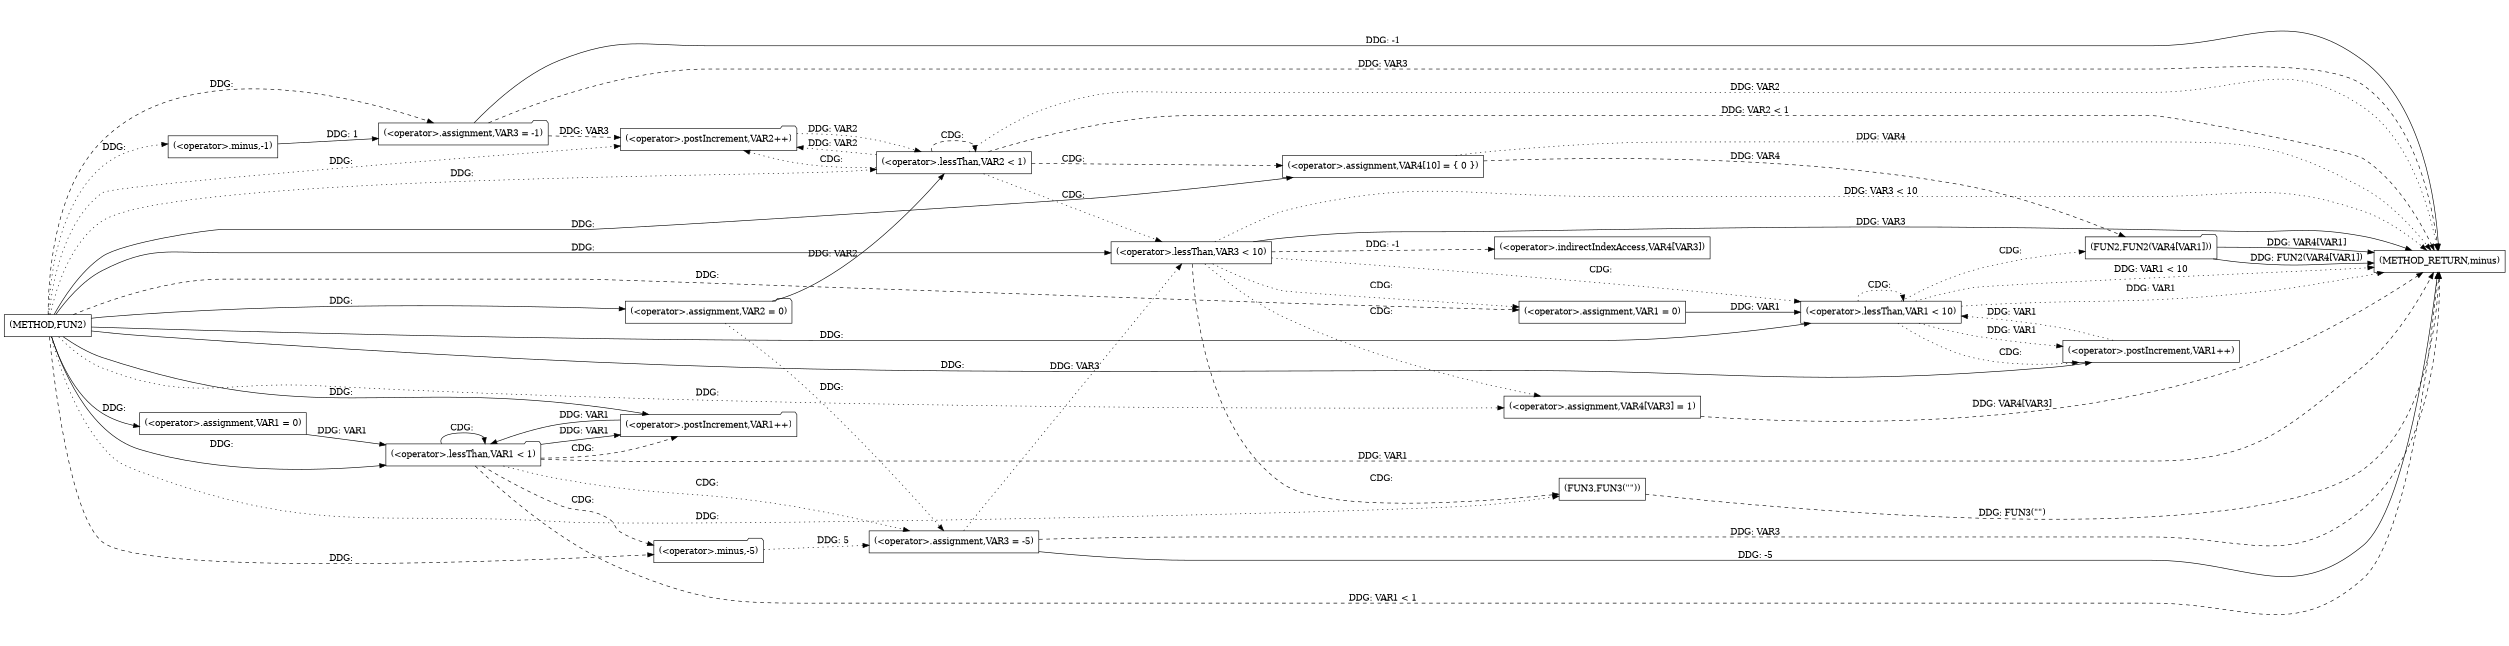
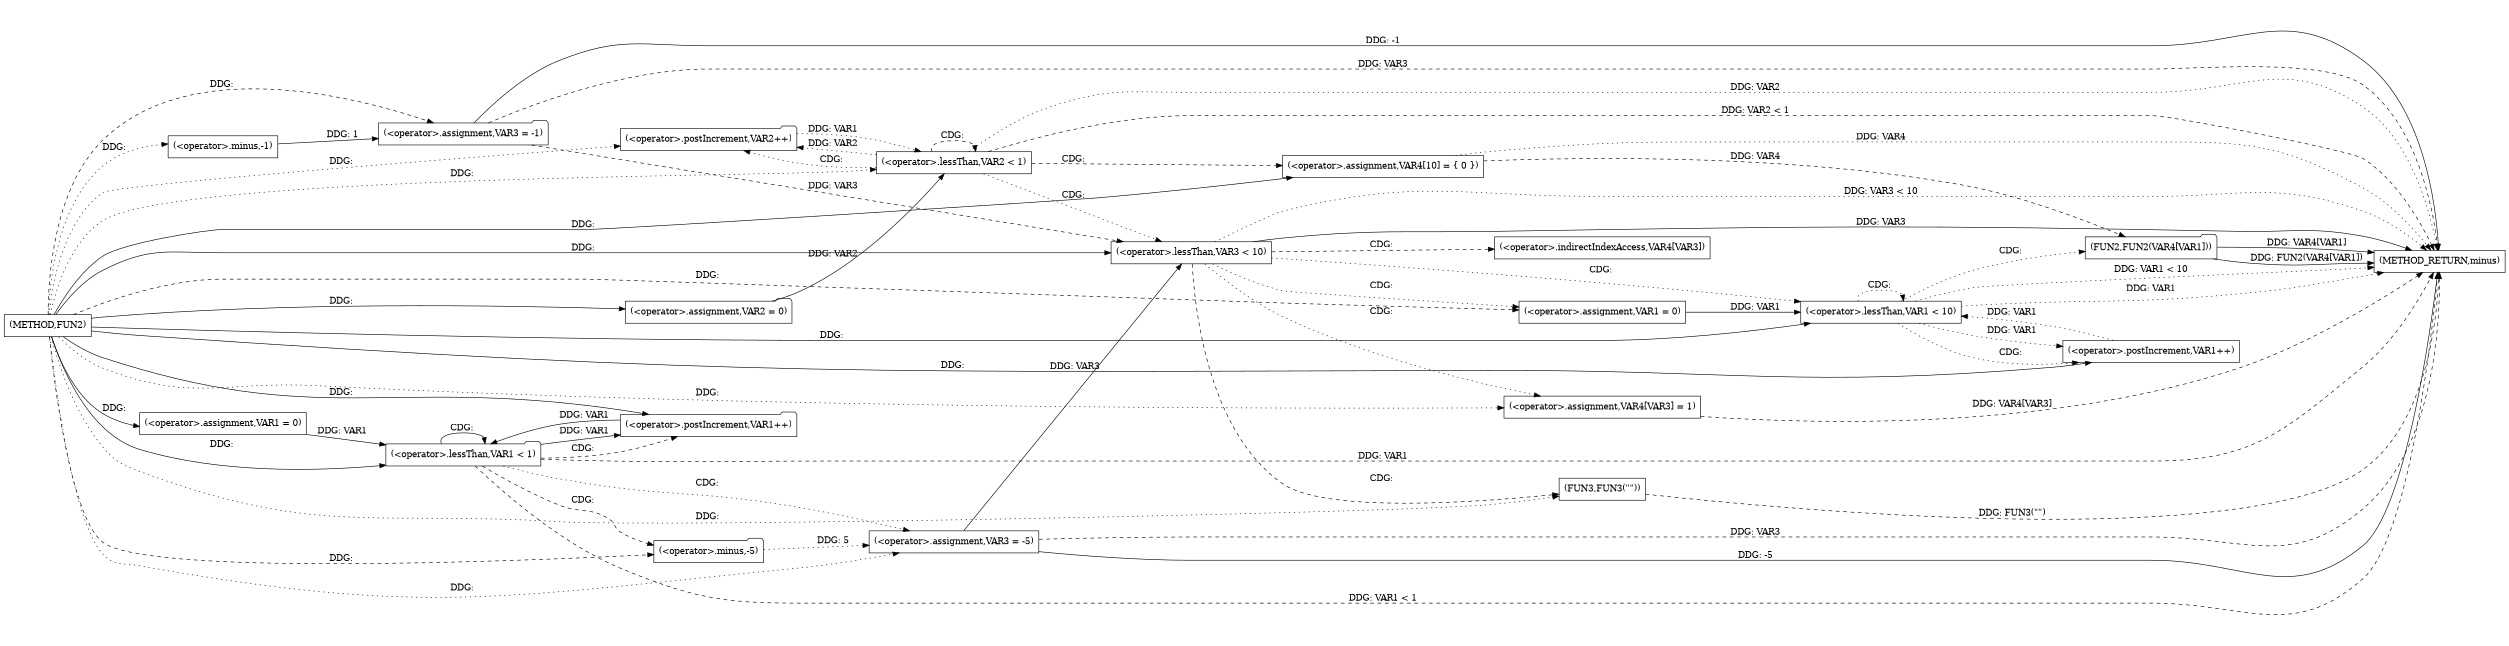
edge "(<operator>.postIncrement,VAR2++)" -> "(<operator>.lessThan,VAR2 < 1)": label "DDG: VAR2" -> "DDG: VAR1"
edge "(<operator>.assignment,VAR3 = -1)" -> "(<operator>.postIncrement,VAR2++)": now "(<operator>.assignment,VAR3 = -1)" -> "(<operator>.lessThan,VAR3 < 10)"
edge "(<operator>.lessThan,VAR3 < 10)" -> "(<operator>.indirectIndexAccess,VAR4[VAR3])": label "DDG: -1" -> "CDG: "
edge "(<operator>.assignment,VAR3 = -5)" -> "(<operator>.lessThan,VAR3 < 10)": style dotted -> solid
edge "(<operator>.assignment,VAR2 = 0)" -> "(<operator>.assignment,VAR3 = -5)": now "(METHOD,FUN2)" -> "(<operator>.assignment,VAR3 = -5)"
